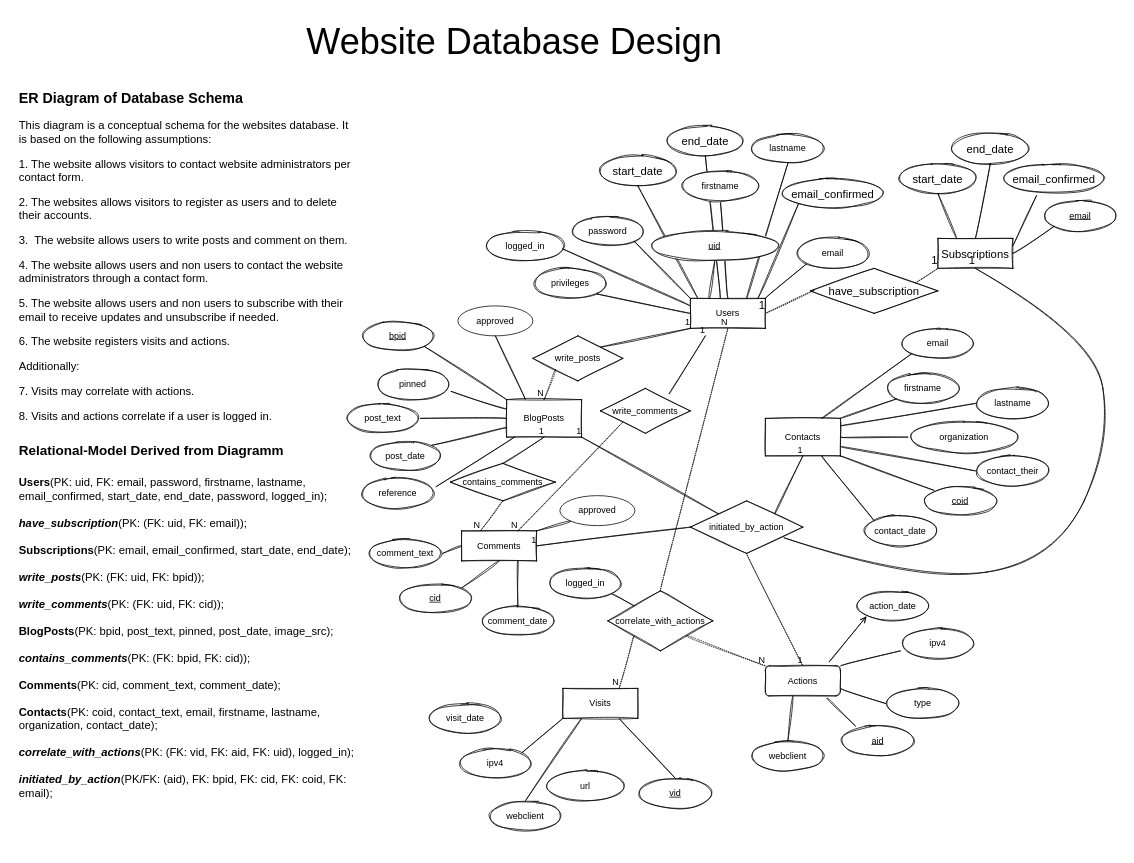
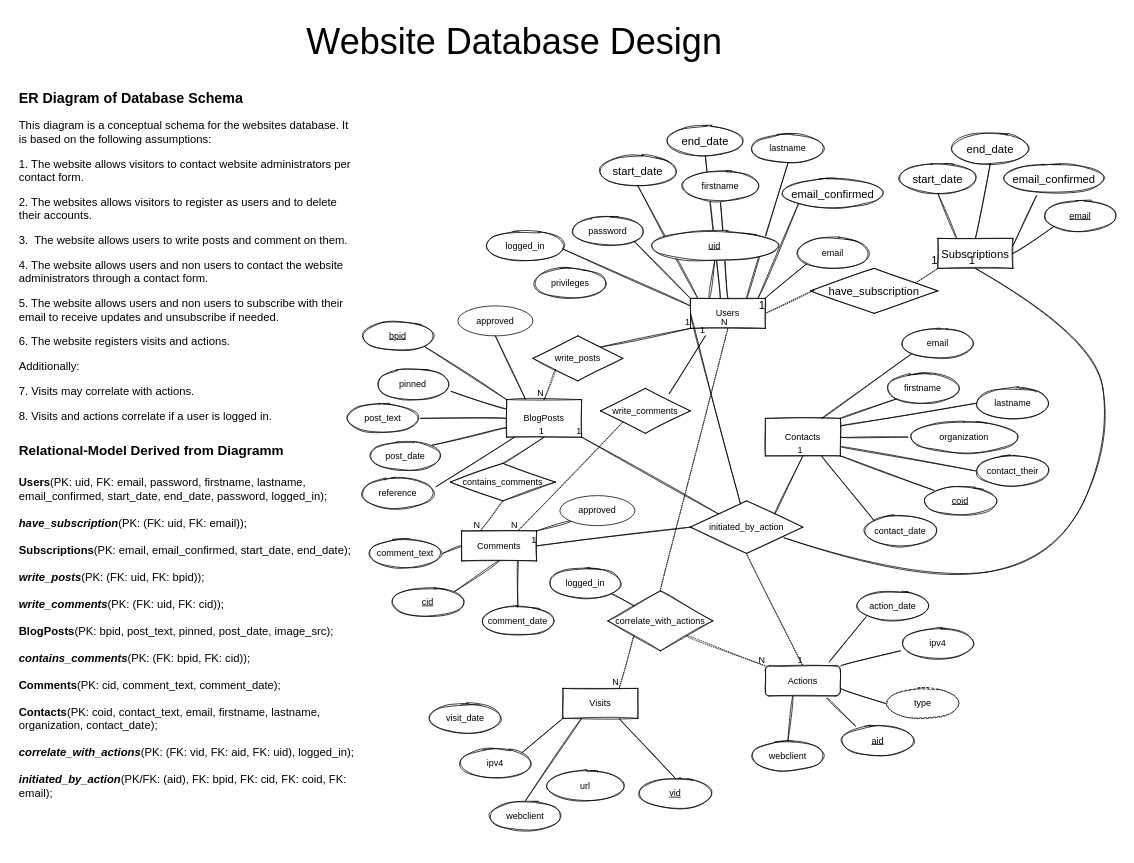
edge "privileges" -- "Users": now "initiated_by_action" -- "Users"
node "cid": moved (435, 598) -> (428, 602)
edge "Actions" -> "action_date": arrowhead open -> none
node "type": style solid -> dashed
